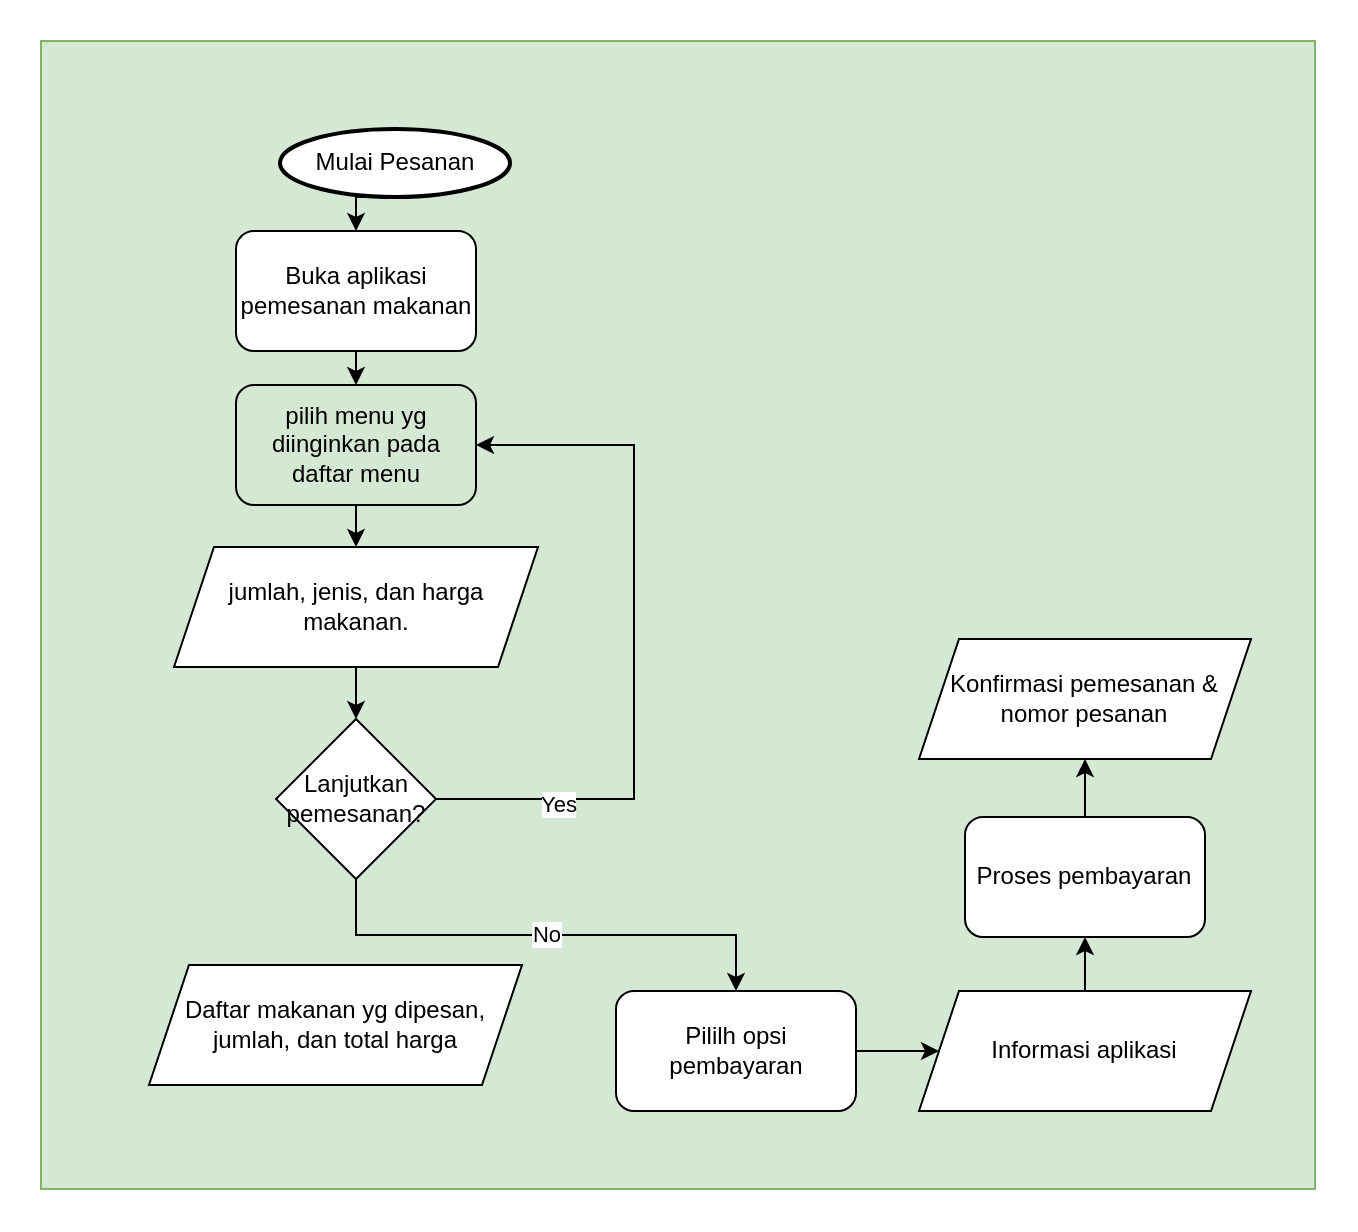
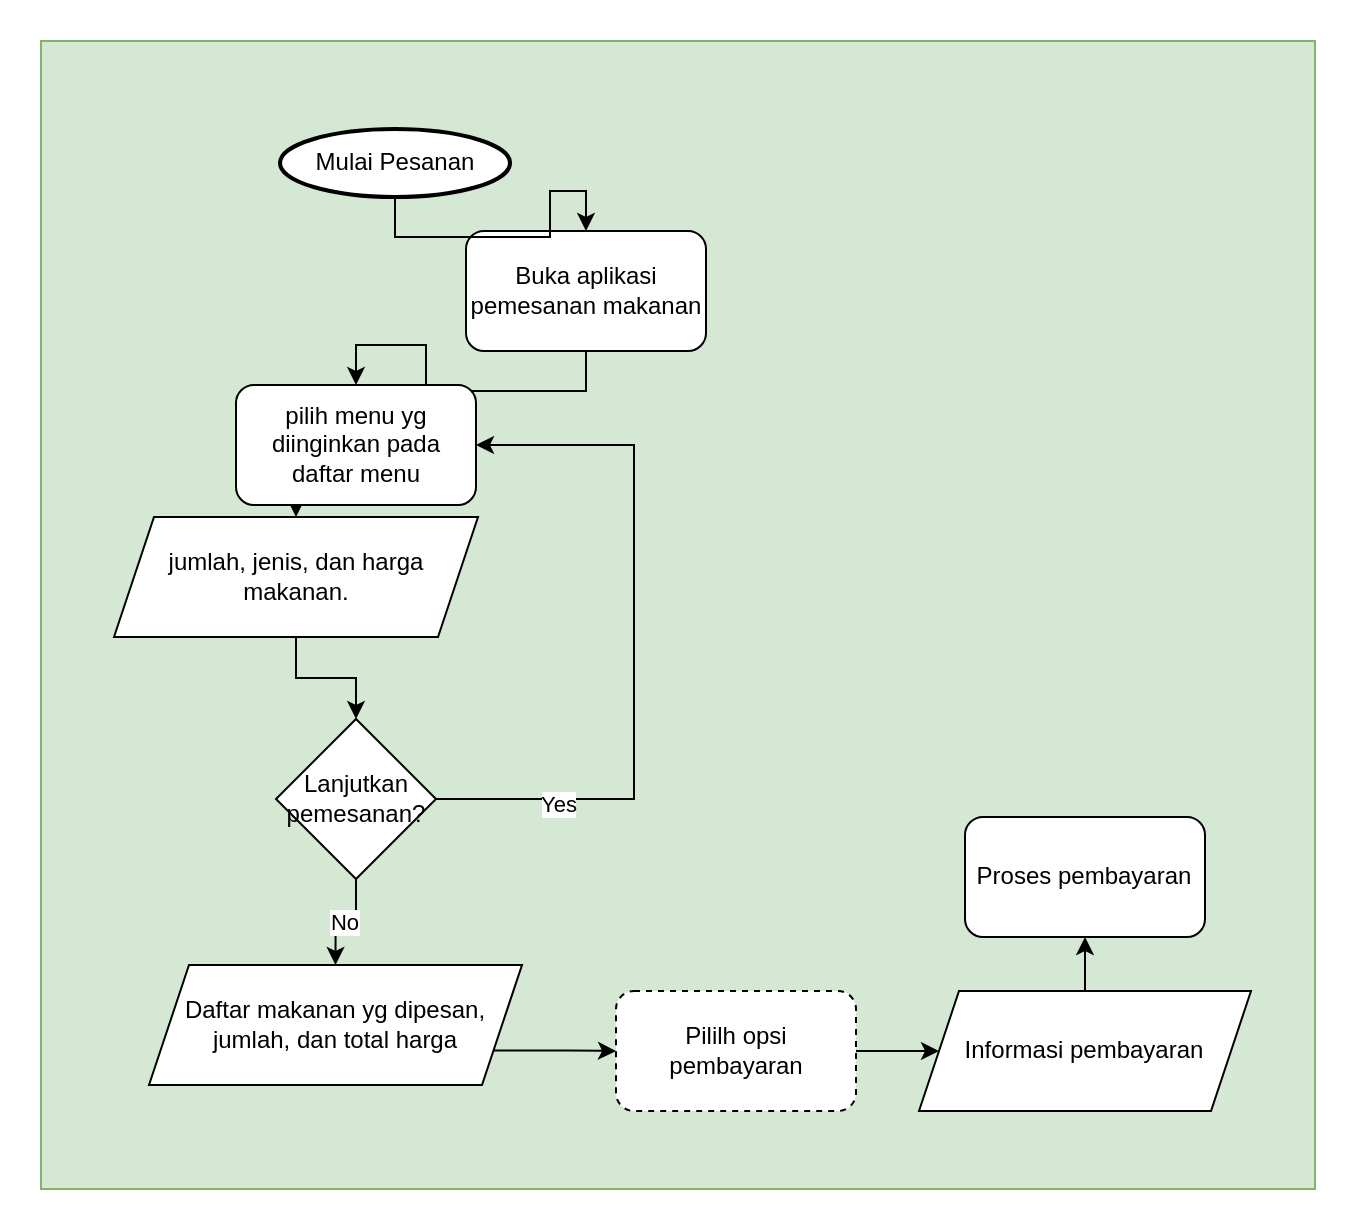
node "Buka aplikasi pemesanan makanan": moved (356, 291) -> (586, 291)
node "pilih menu yg diinginkan pada daftar menu": fillcolor #d5e8d4 -> #ffffff
node "jumlah, jenis, dan harga makanan.": moved (356, 607) -> (296, 577)
node "Konfirmasi pemesanan & nomor pesanan": removed
edge "Proses pembayaran" -> "Konfirmasi pemesanan & nomor pesanan": removed
edge "Lanjutkan pemesanan?" -> "Pililh opsi pembayaran": now "Lanjutkan pemesanan?" -> "Daftar makanan yg dipesan, jumlah, dan total harga"
edge "Daftar makanan yg dipesan, jumlah, dan total harga" -> "Pililh opsi pembayaran": added
node "Pililh opsi pembayaran": style solid -> dashed
node "Informasi aplikasi": label "Informasi aplikasi" -> "Informasi pembayaran"
